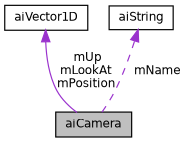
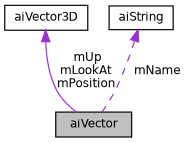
node "aiVector1D": label "aiVector1D" -> "aiVector3D"
node "aiCamera": label "aiCamera" -> "aiVector"
